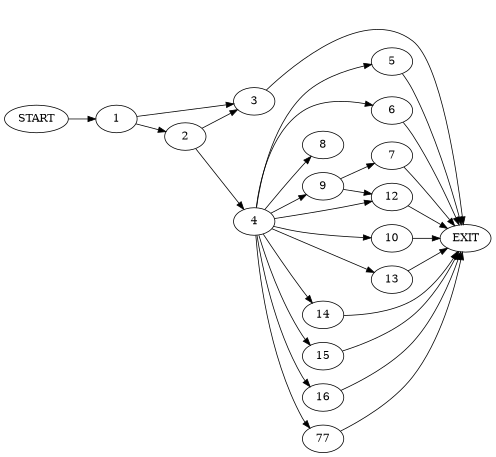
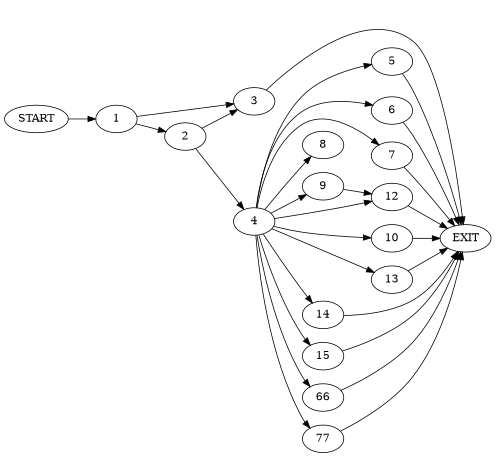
edge "9" -> "7": now "4" -> "7"
node "16": label "16" -> "66"
